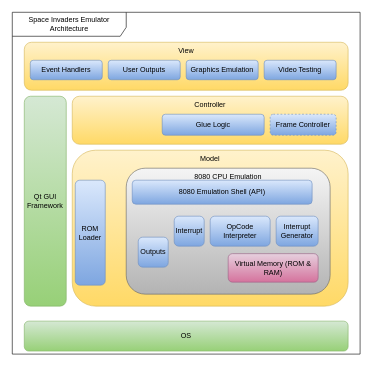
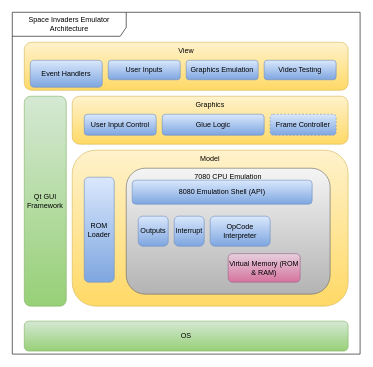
node "Event Handlers": size 72x20 -> 72x27
node "User Outputs": label "User Outputs" -> "User Inputs"
node "Controller": label "Controller" -> "Graphics"
node "User Input Control": added
node "8080 CPU Emulation": label "8080 CPU Emulation" -> "7080 CPU Emulation"
node "Interrupt Generator": removed
node "ROM Loader": moved (90, 233) -> (99, 230)
node "Outputs": moved (153, 252) -> (153, 231)
node "Virtual Memory (ROM & RAM)": size 90x29 -> 72x29
